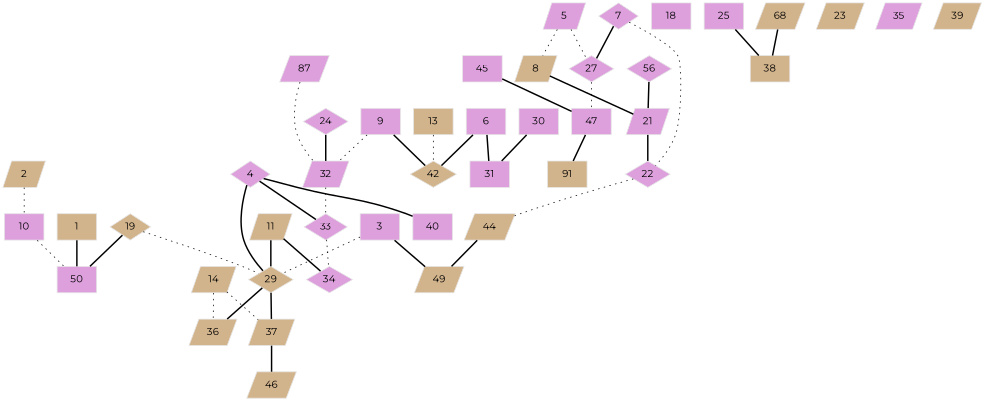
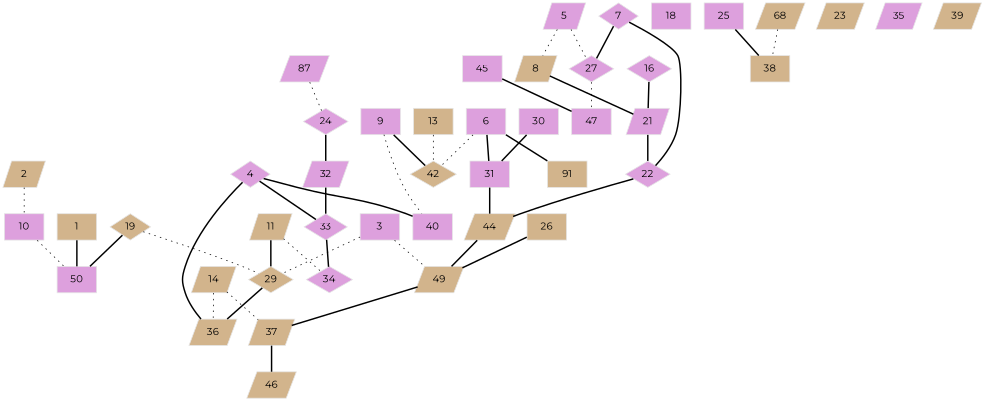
edge "68" -- "38": style bold -> dotted
node "56": label "56" -> "16"
edge "7" -- "22": style dotted -> bold
edge "87" -- "32": now "87" -- "24"
edge "9" -- "32": now "9" -- "40"
edge "47" -- "91": now "6" -- "91"
edge "6" -- "42": style bold -> dotted
edge "22" -- "44": style dotted -> bold
edge "32" -- "33": style dotted -> bold
edge "31" -- "44": added
node "26": added
edge "4" -- "29": now "4" -- "36"
edge "3" -- "49": style bold -> dotted
edge "11" -- "34": style bold -> dotted
edge "33" -- "34": style dotted -> bold
edge "29" -- "37": now "49" -- "37"
